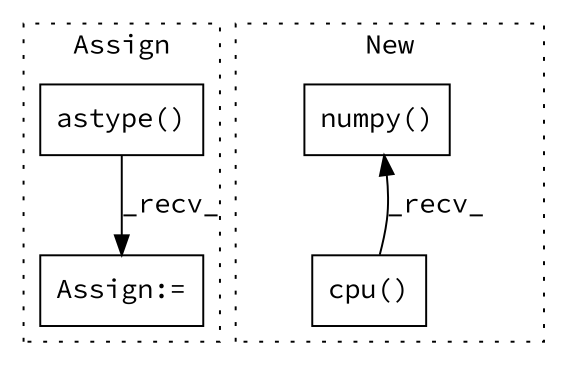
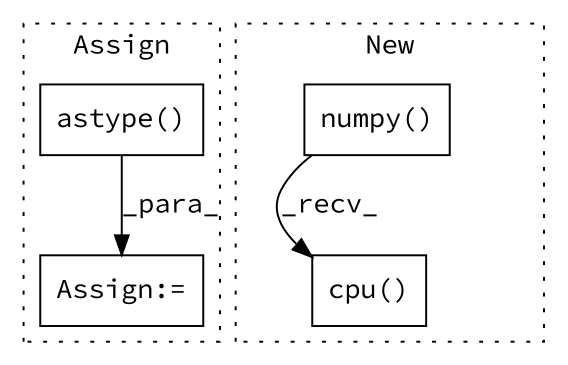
edge "astype()" -> "Assign:=": label "_recv_" -> "_para_"
edge "cpu()" -> "numpy()": reversed
